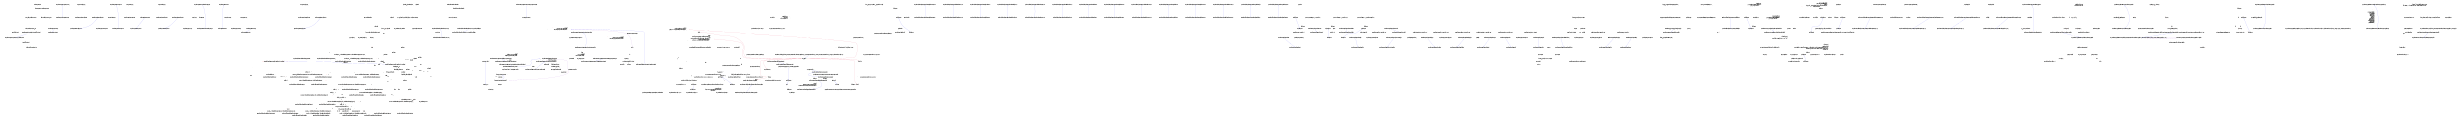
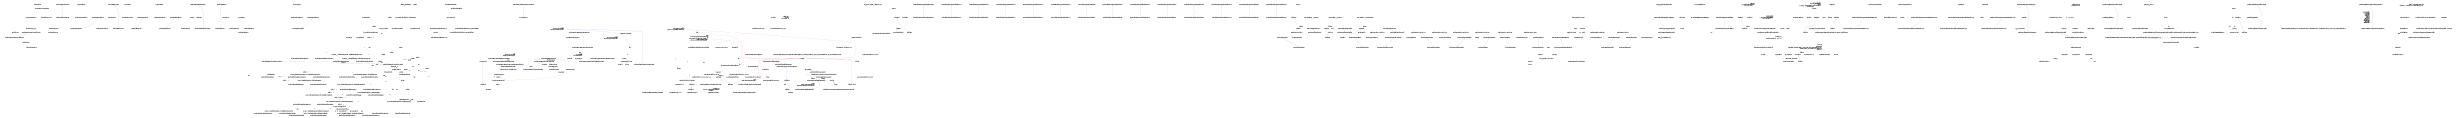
node "Entry Humanizer.Tests.Bytes.ParsingTests.ParseKilobytes()": label "Entry Humanizer.Tests.Bytes.ParsingTests.ParseKilobytes()" -> "Entry Humanizer.Tests.Bytes.ParsingTests.Func()"
